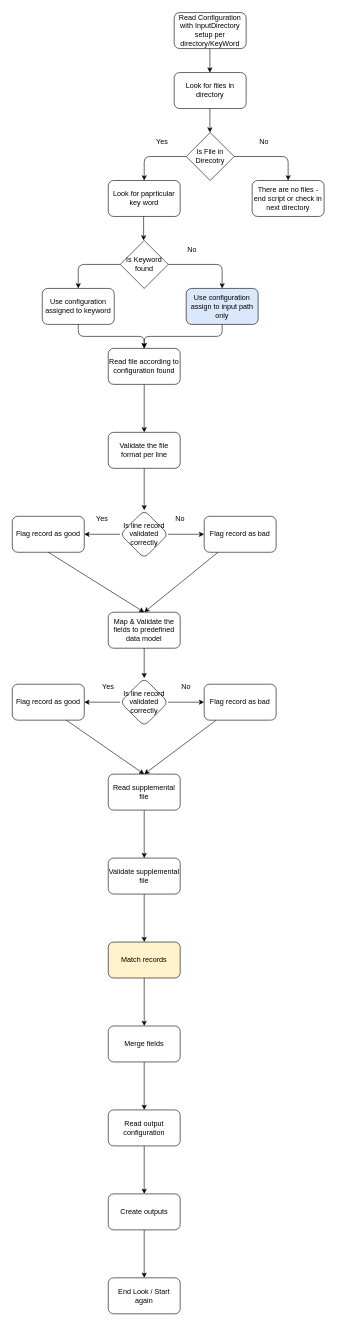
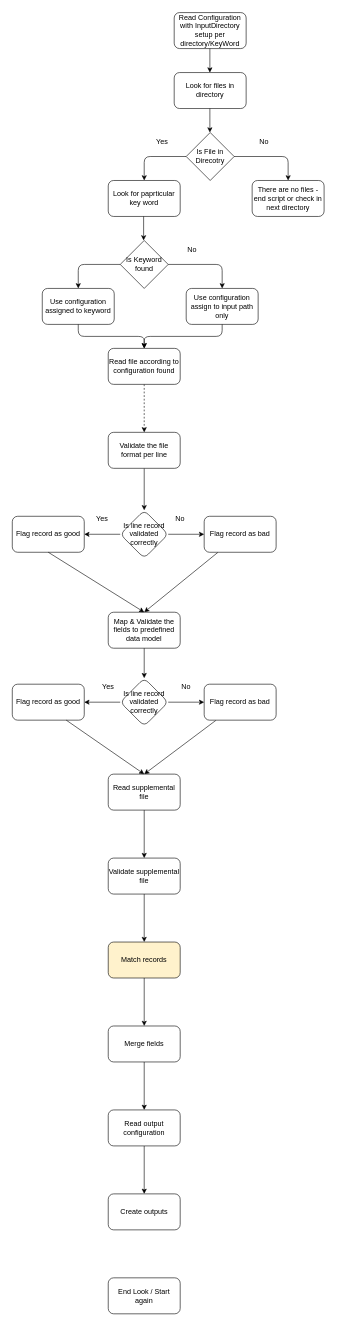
node "Use configuration assign to input path only": fillcolor #dae8fc -> #ffffff
edge "Read file according to configuration found" -> "Validate the file format per line": style solid -> dashed
edge "Create outputs" -> "End Look / Start again": removed
